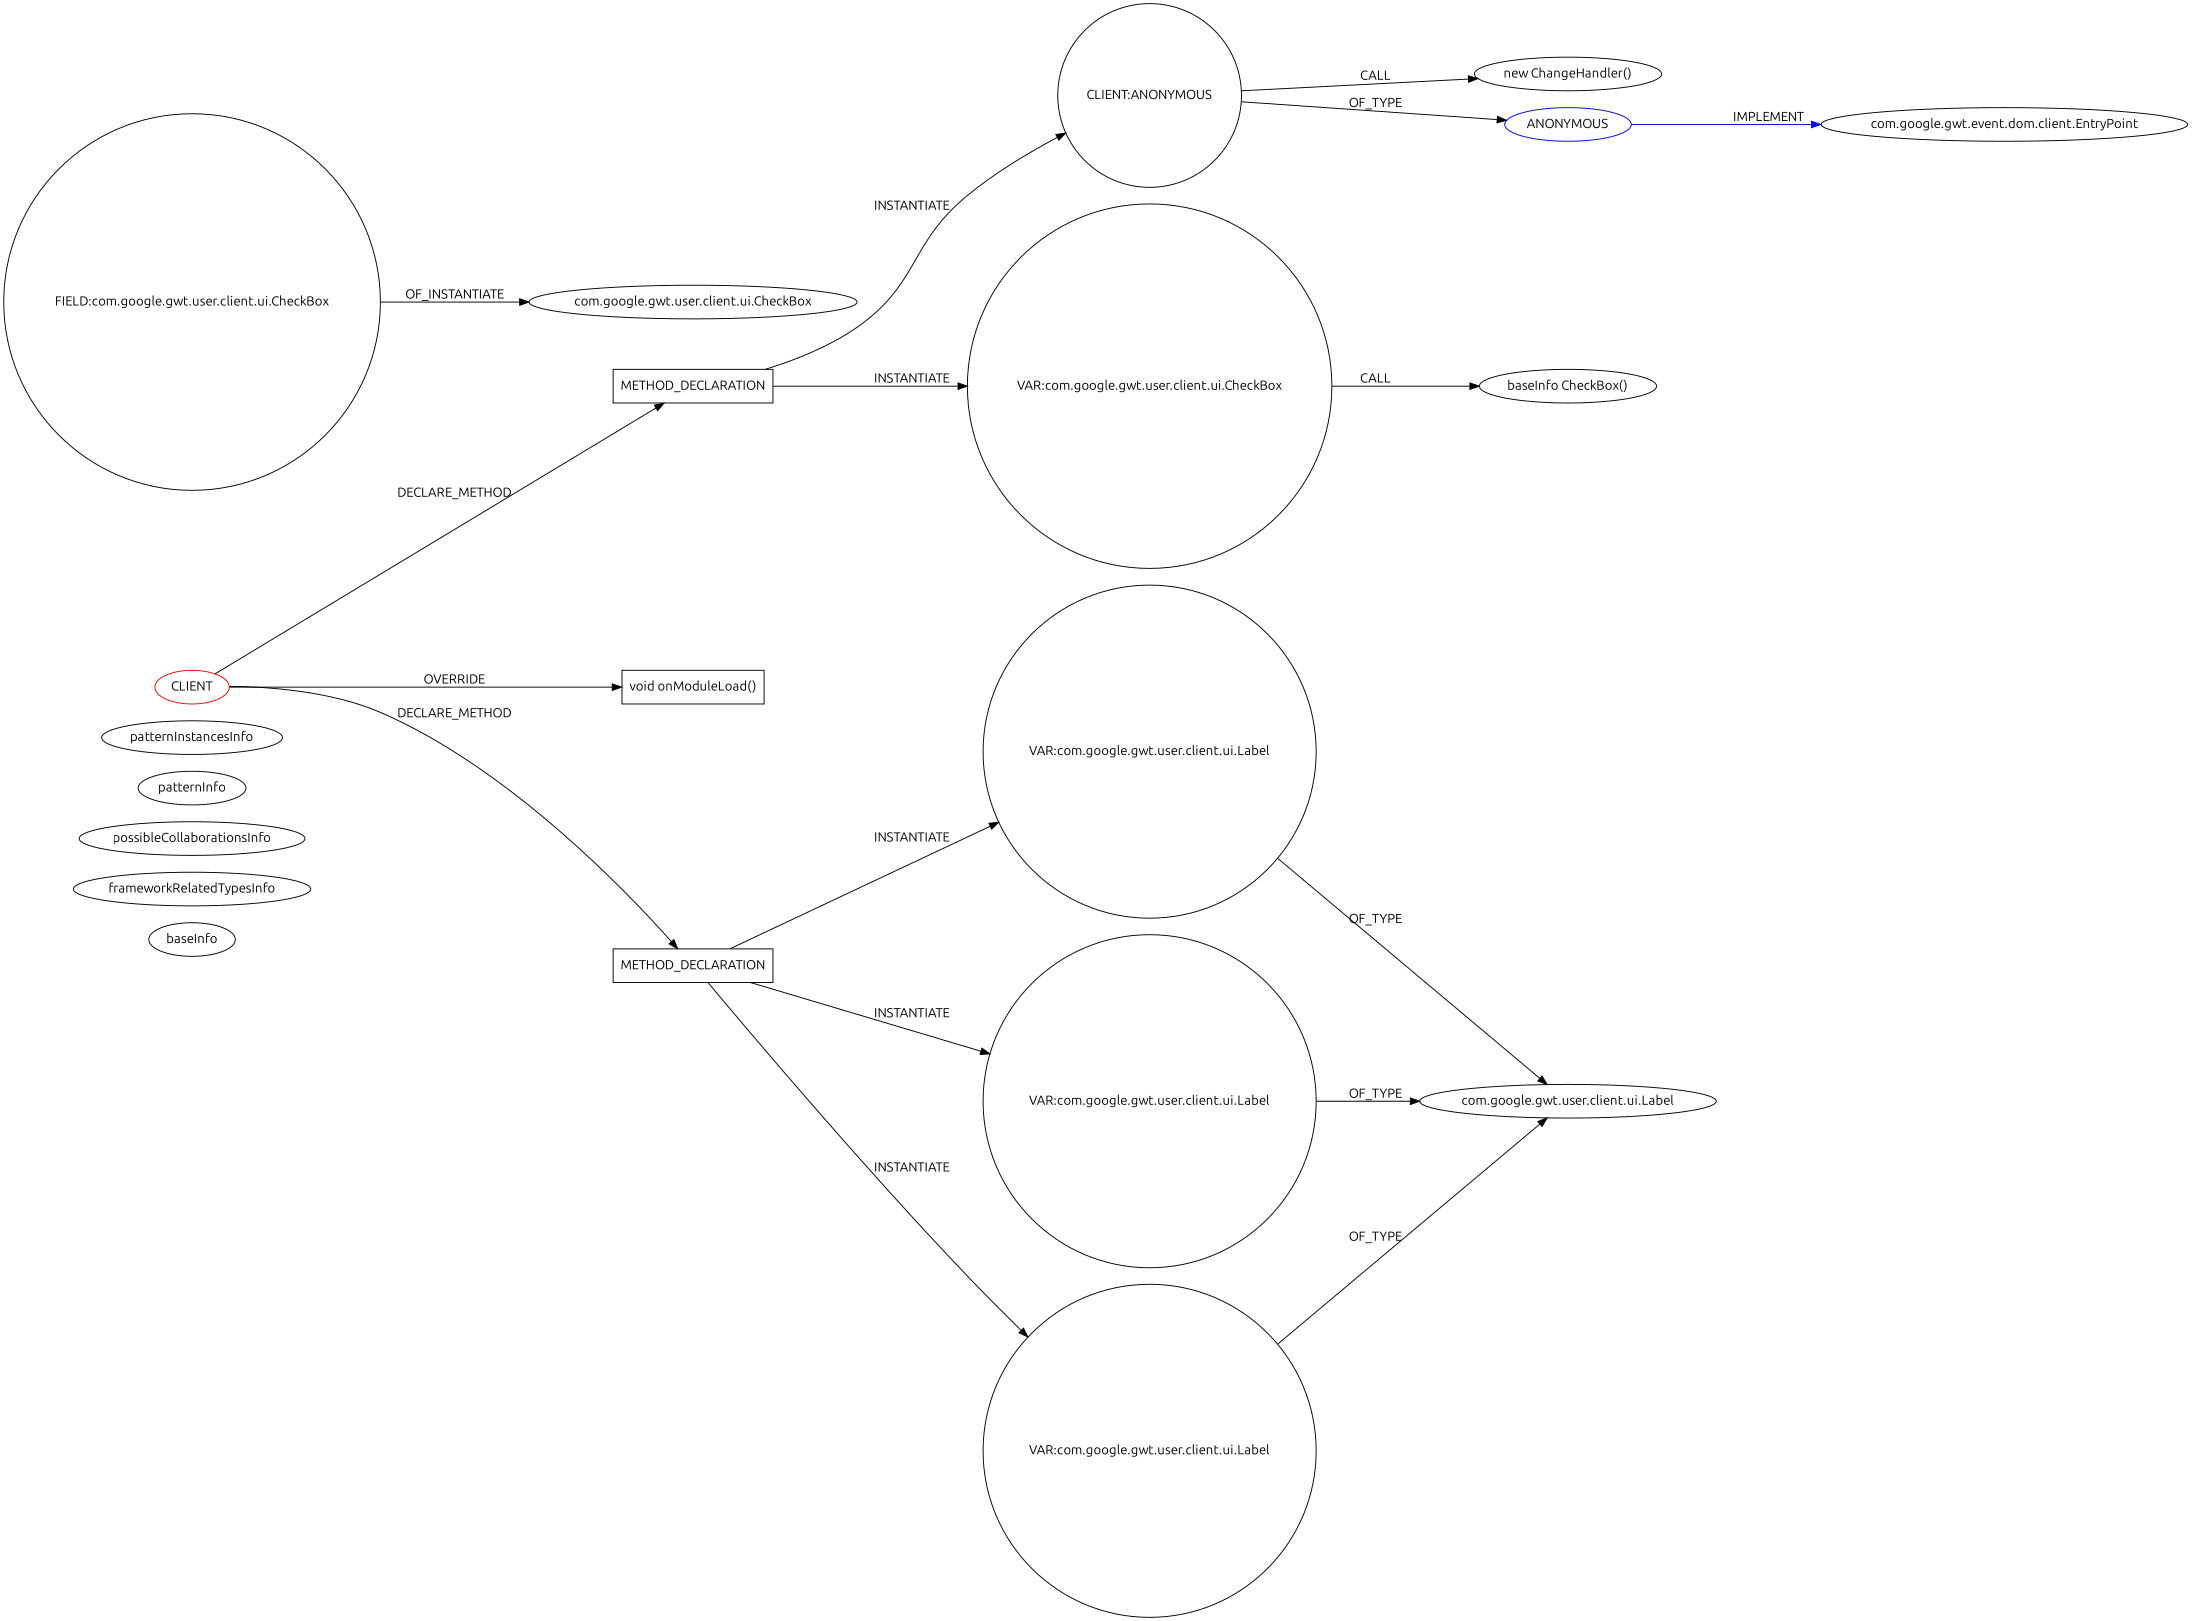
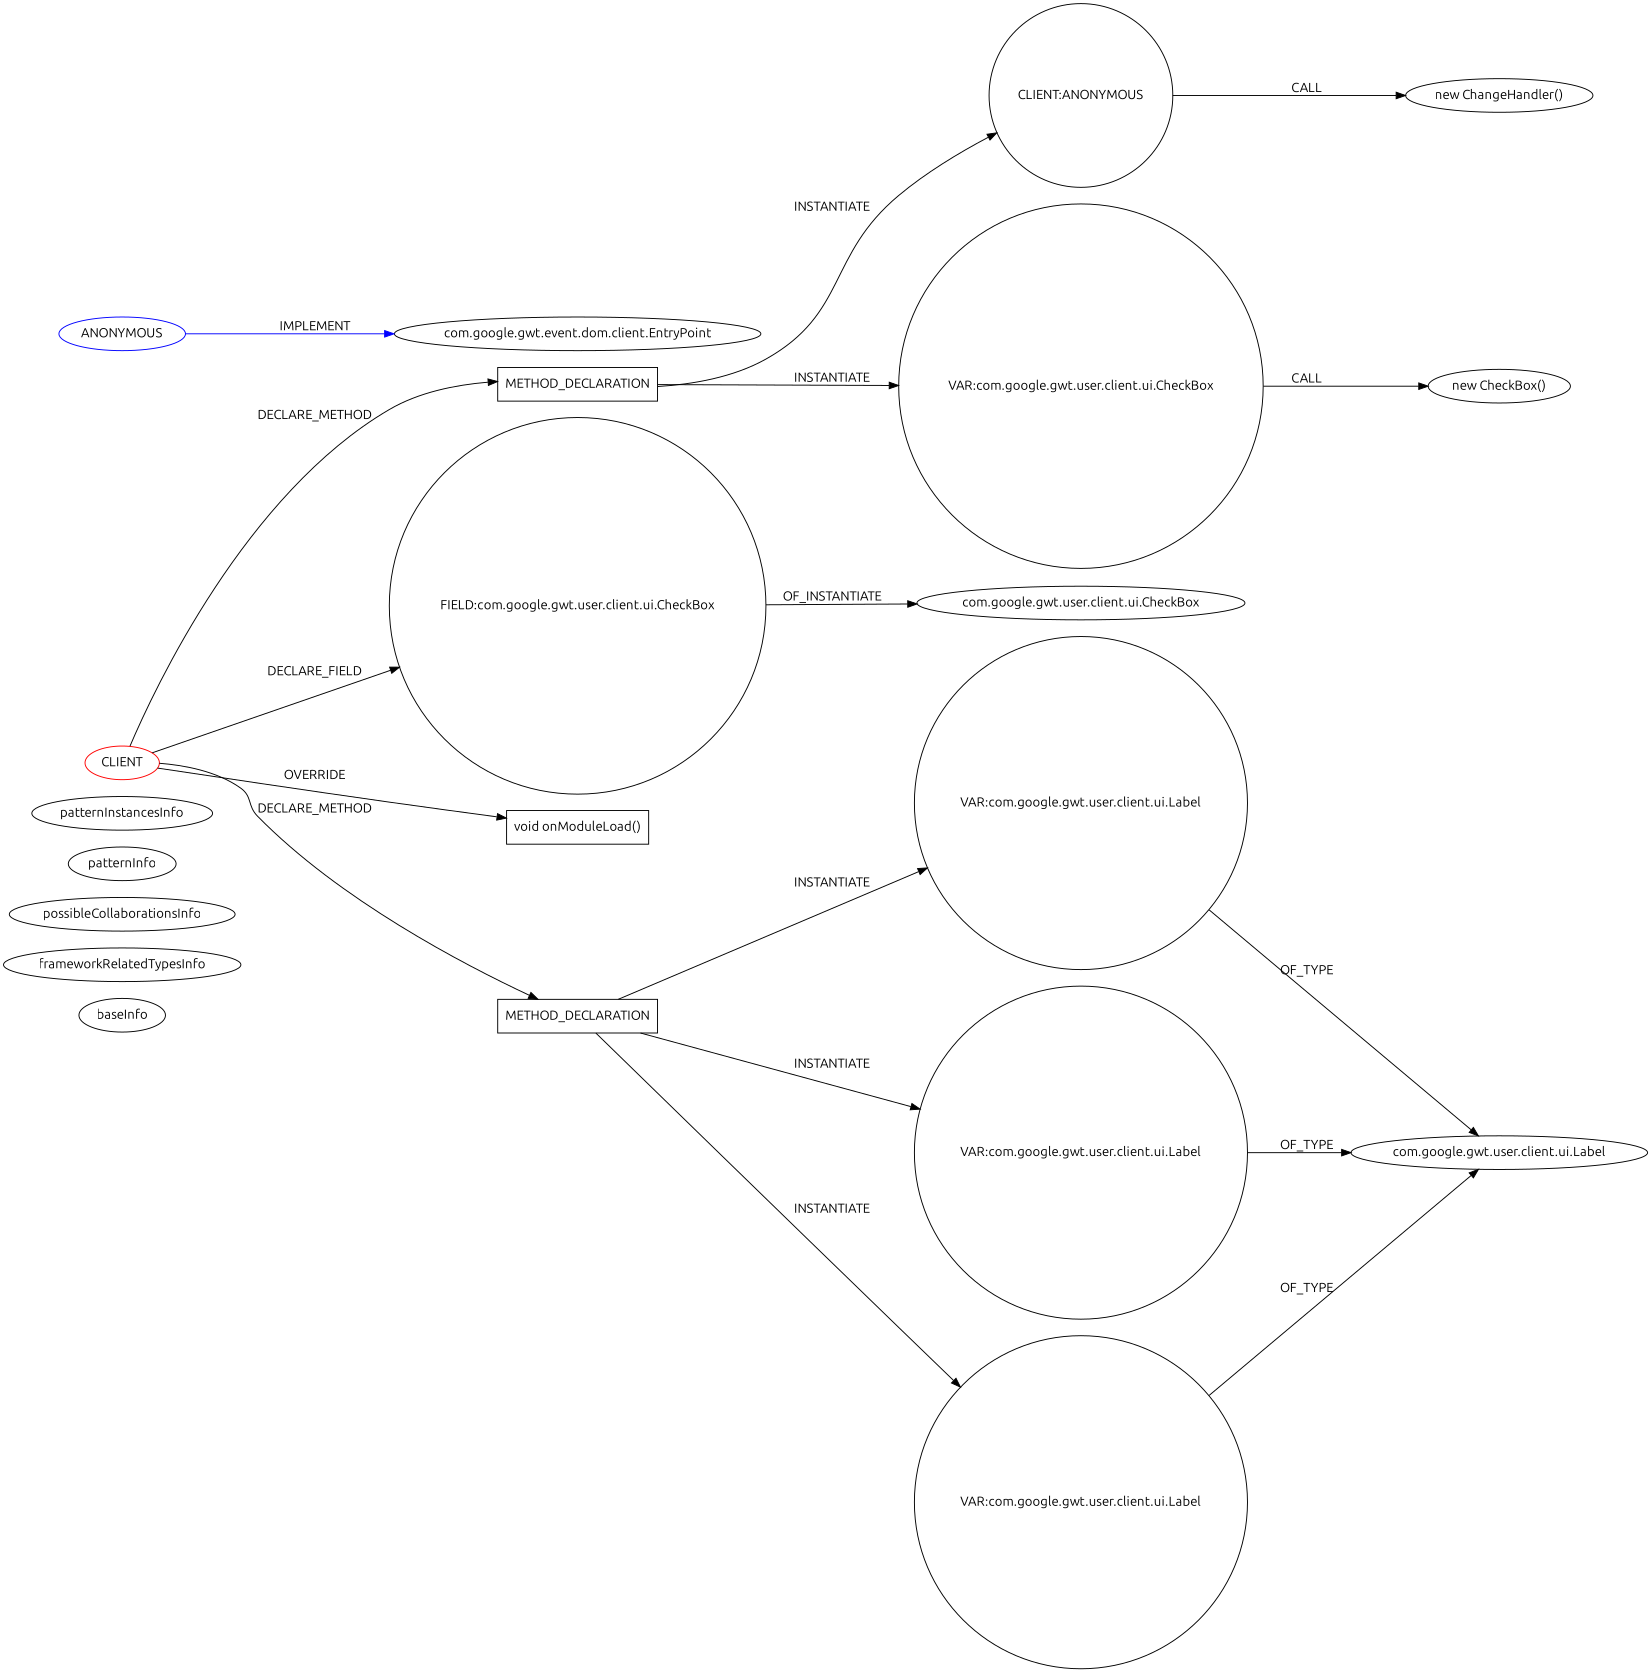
edge "CLIENT:ANONYMOUS" -> "ANONYMOUS": removed, label "OF_TYPE"
node "baseInfo CheckBox()": label "baseInfo CheckBox()" -> "new CheckBox()"
edge "CLIENT" -> "FIELD:com.google.gwt.user.client.ui.CheckBox": added, label "DECLARE_FIELD"
